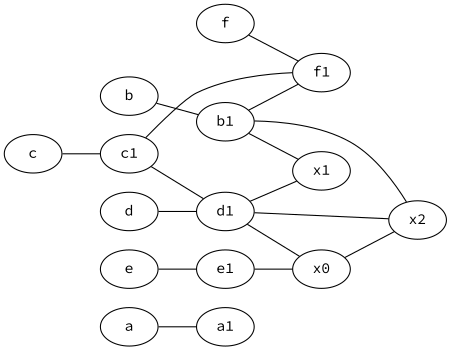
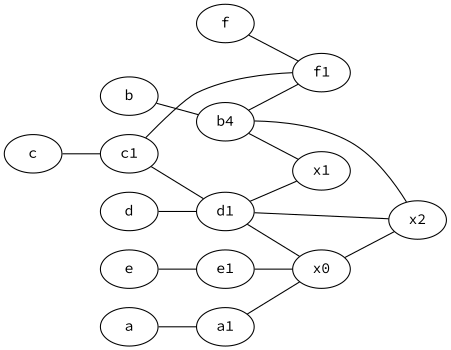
node "b1": label "b1" -> "b4"
edge "x0" -- "a1": added
